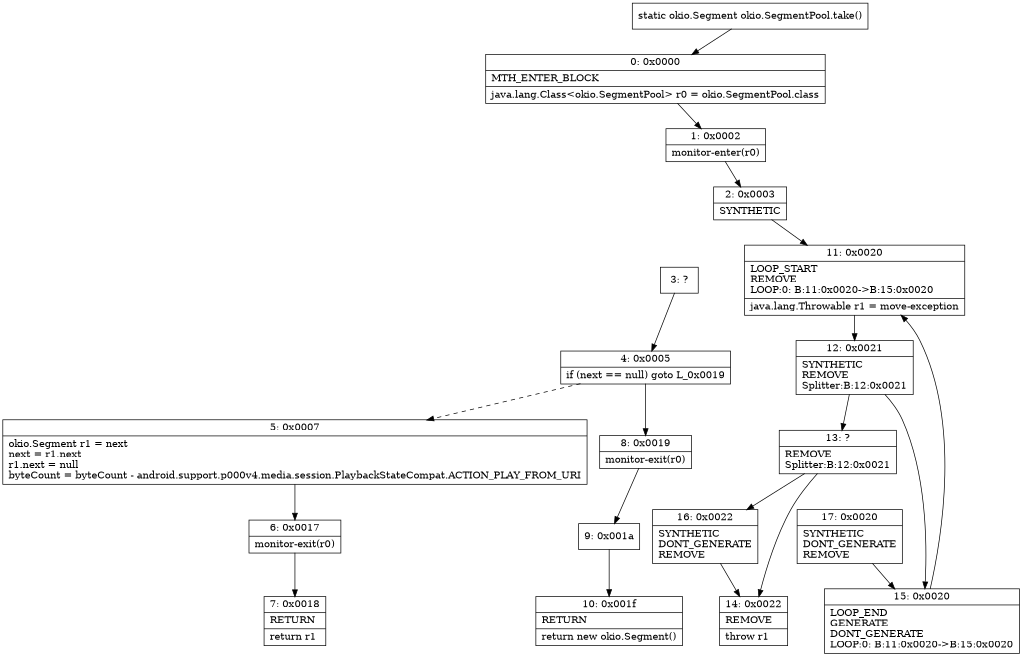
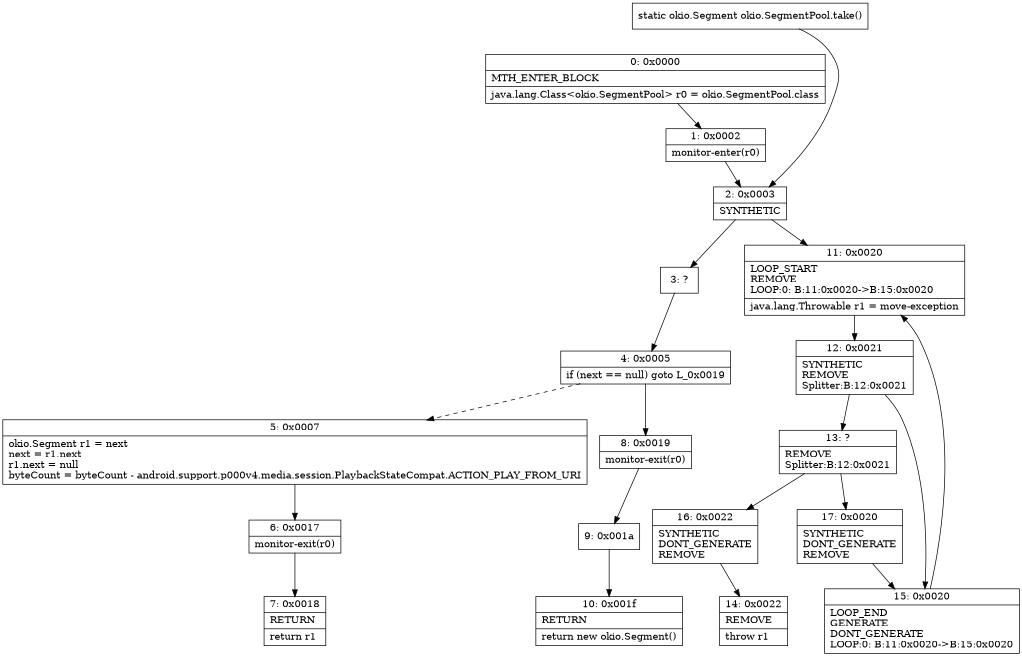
edge "static okio.Segment okio.SegmentPool.take()" -> "0: 0x0000": now "static okio.Segment okio.SegmentPool.take()" -> "2: 0x0003"
edge "2: 0x0003" -> "3: ?": added
edge "13: ?" -> "14: 0x0022": now "13: ?" -> "17: 0x0020"
